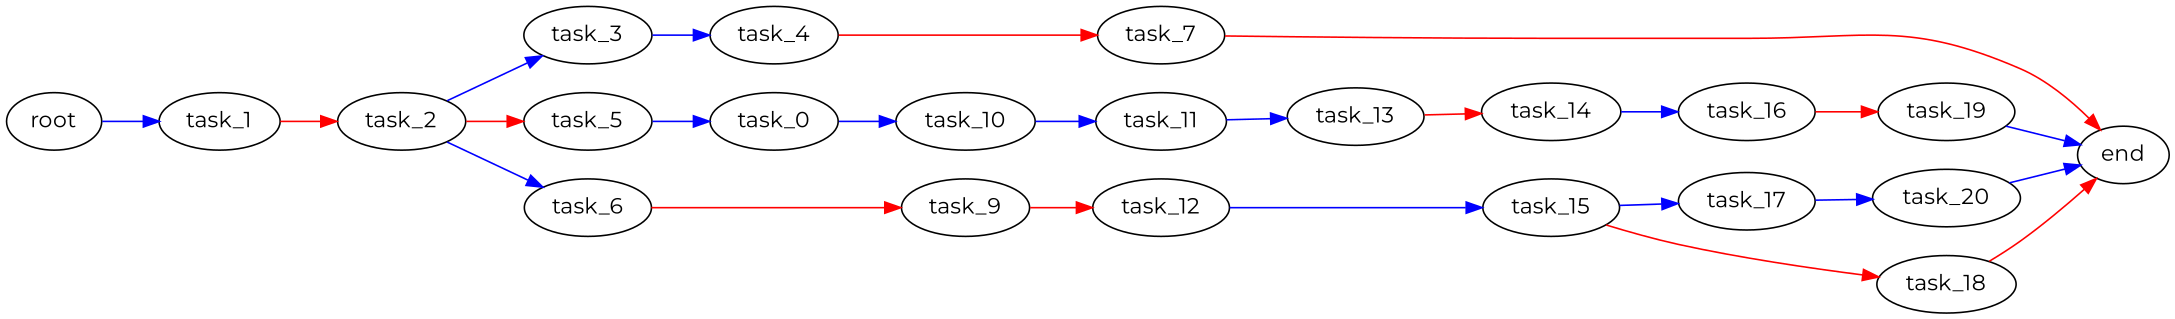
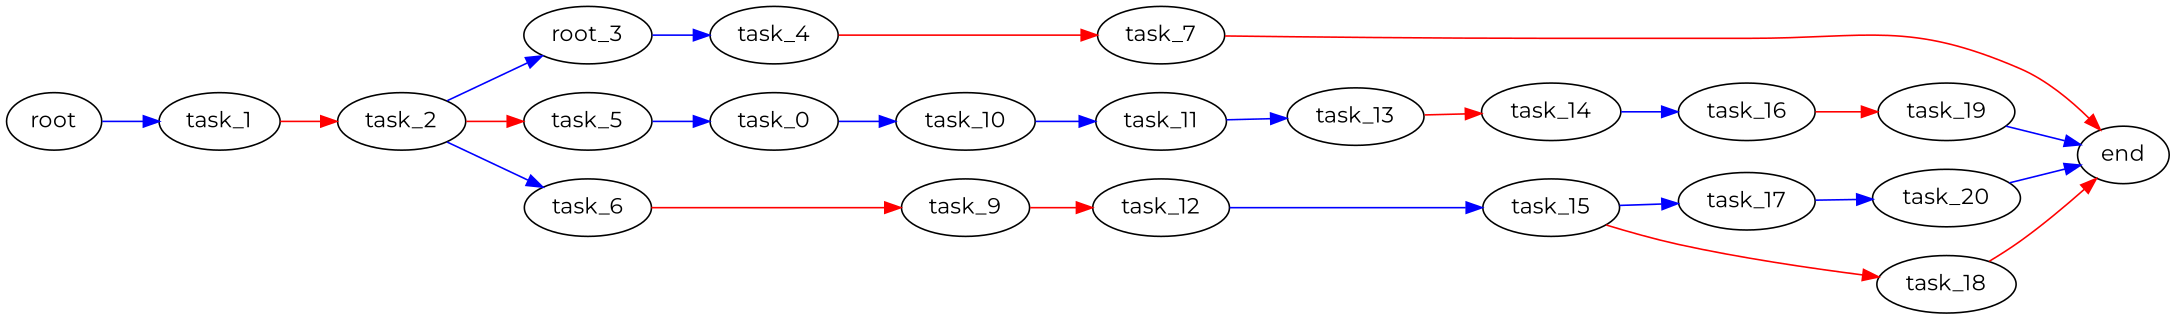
node "task_3": label "task_3" -> "root_3"
